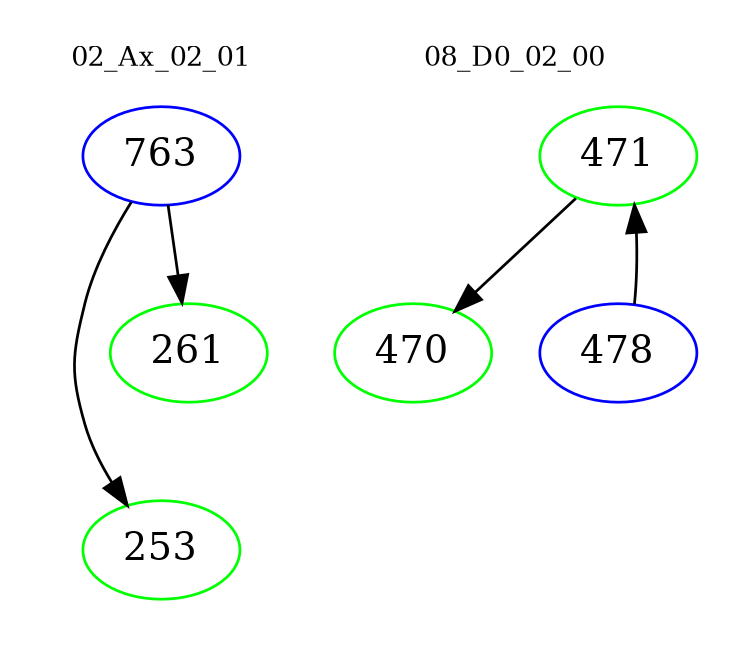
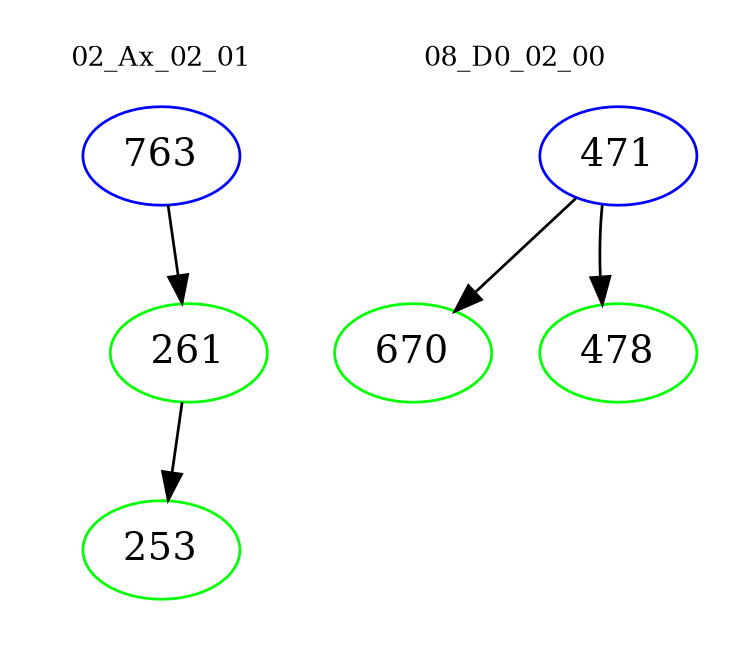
node "471": color green -> blue
edge "478" -> "471": reversed
edge "763" -> "253": now "261" -> "253"
node "470": label "470" -> "670"
node "478": color blue -> green
